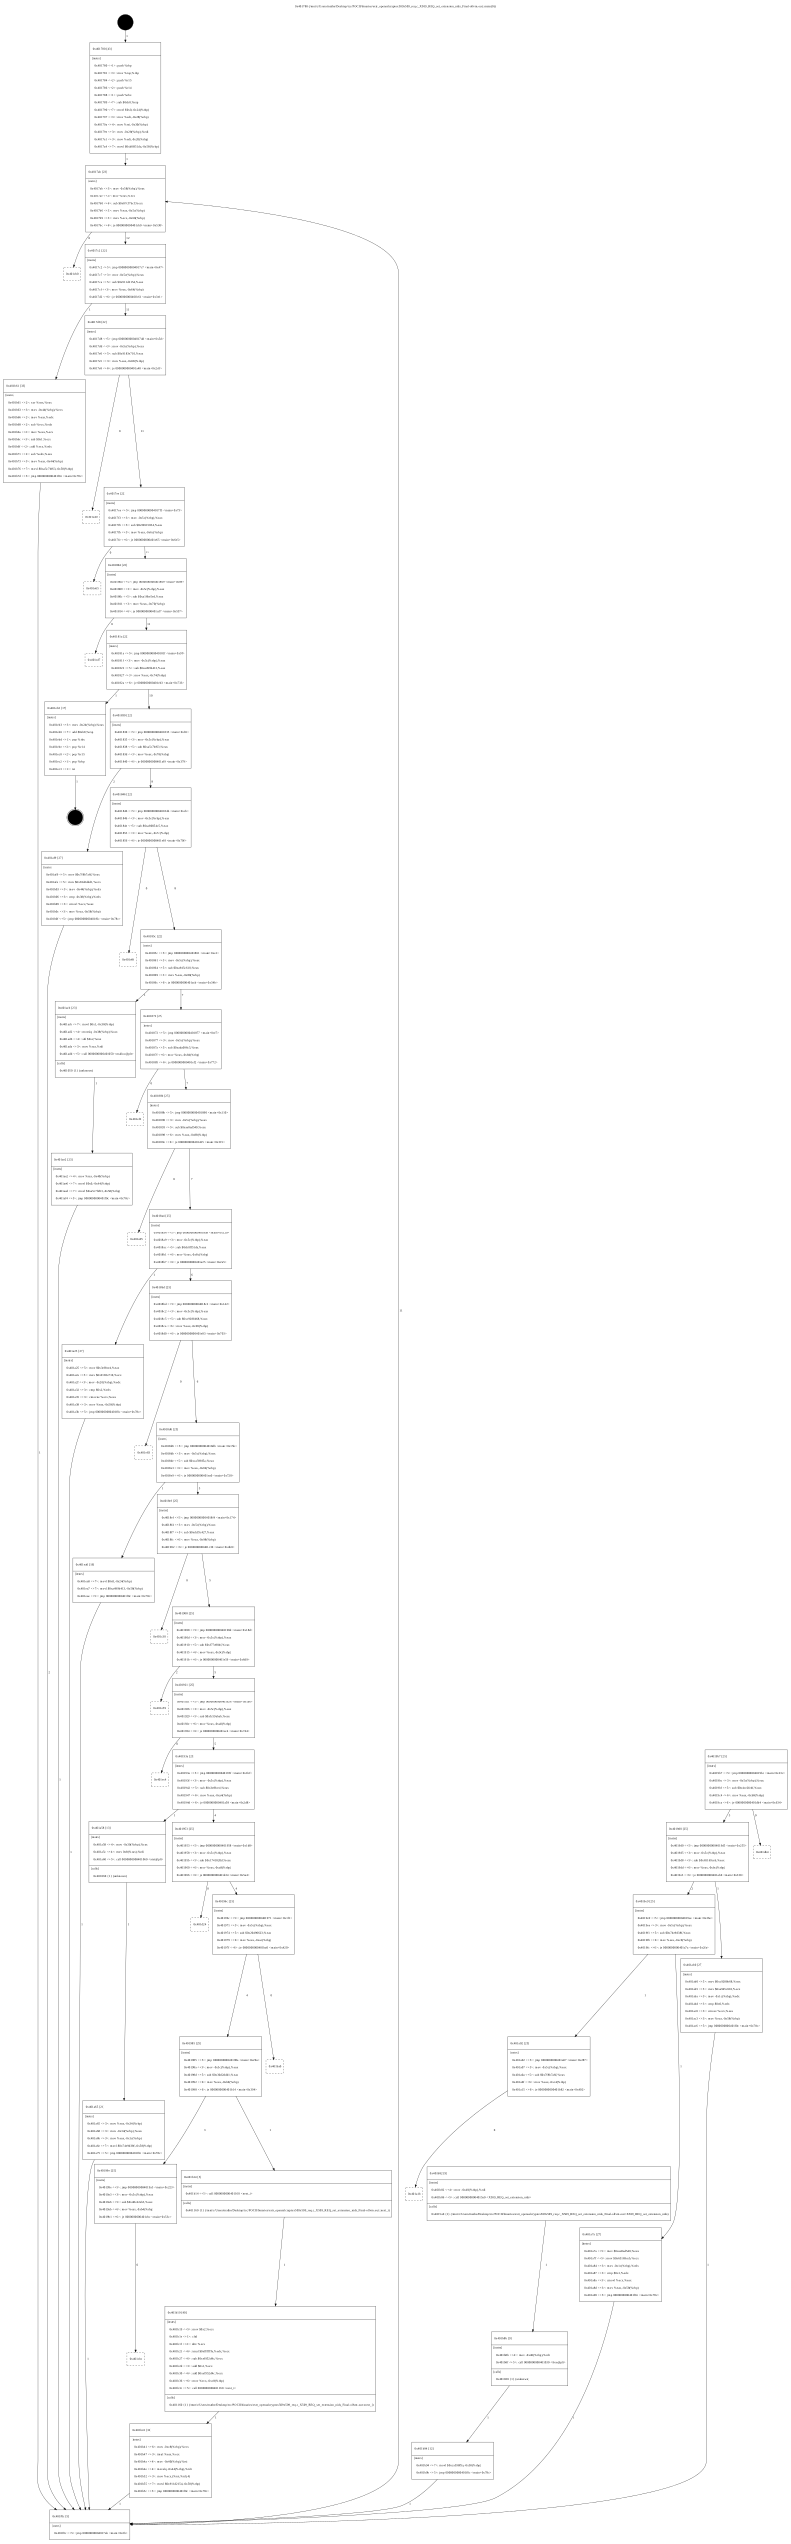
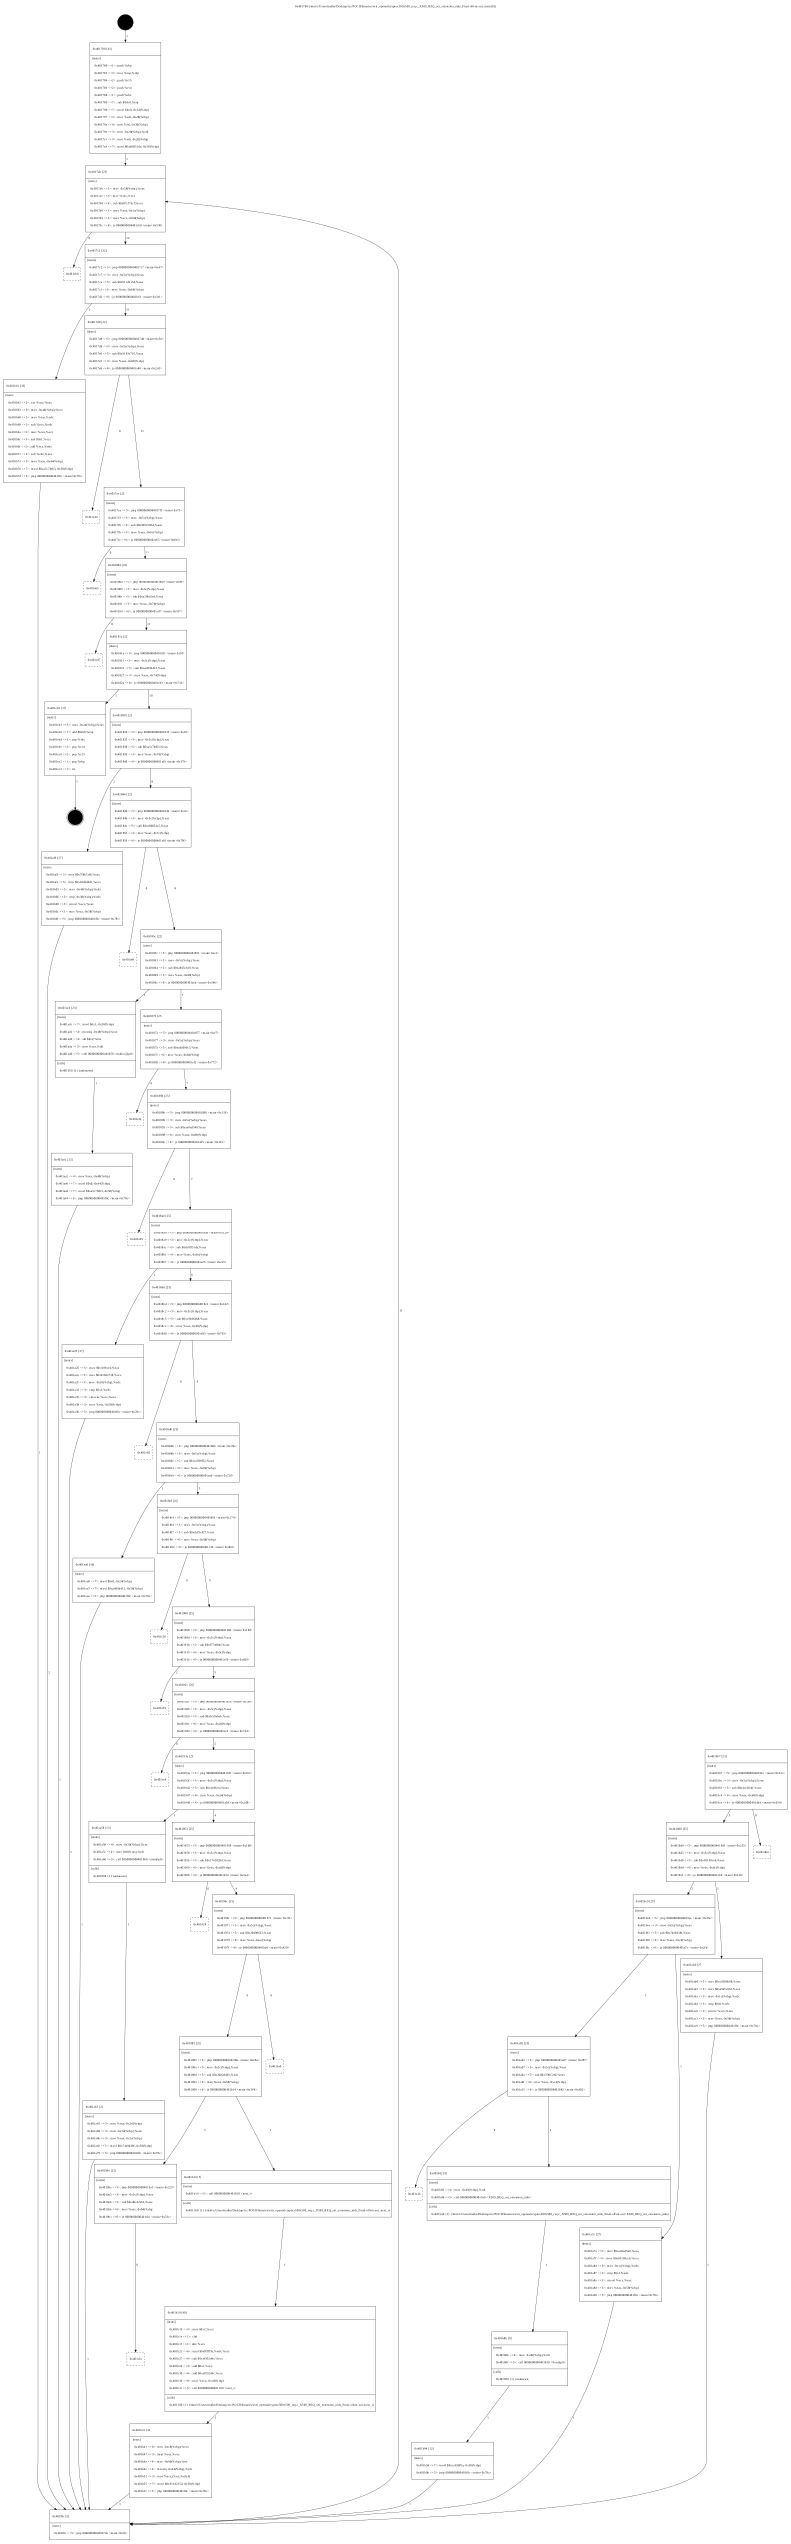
edge "0x401a02 [25]" -> "0x401b82 [9]": added, label "1"
